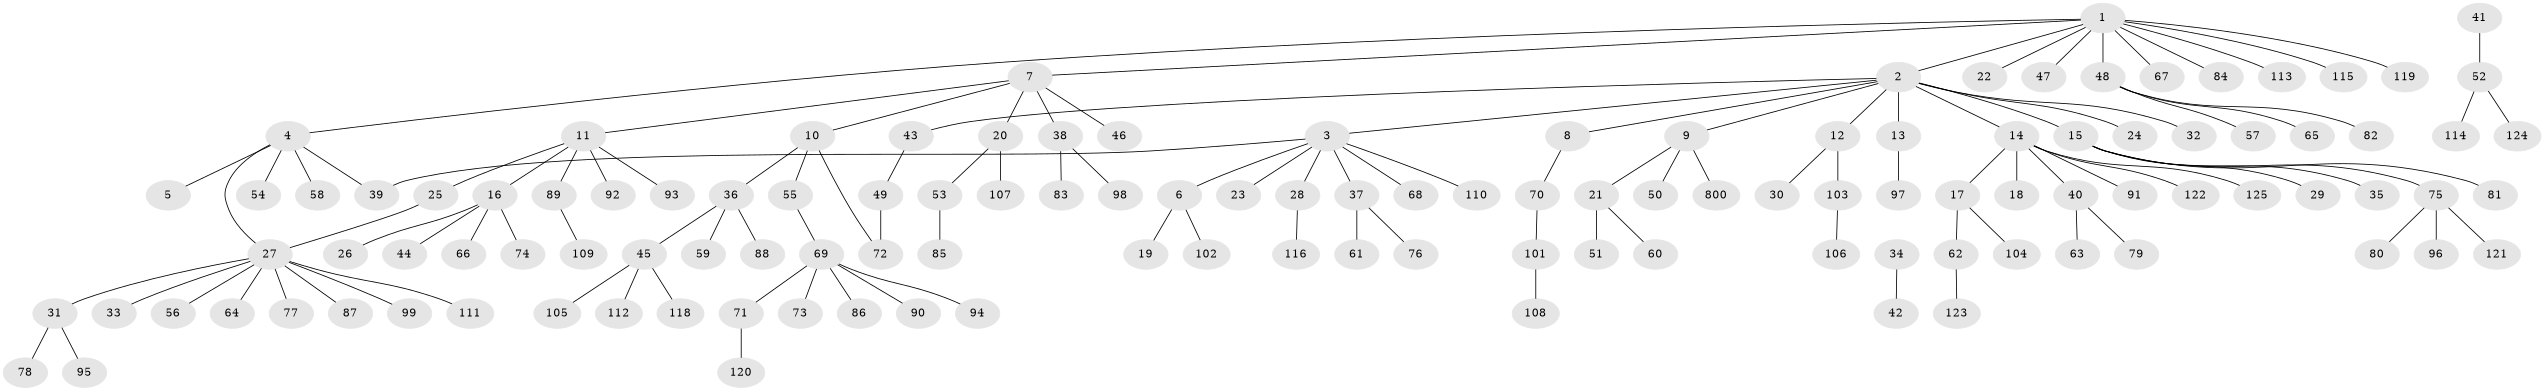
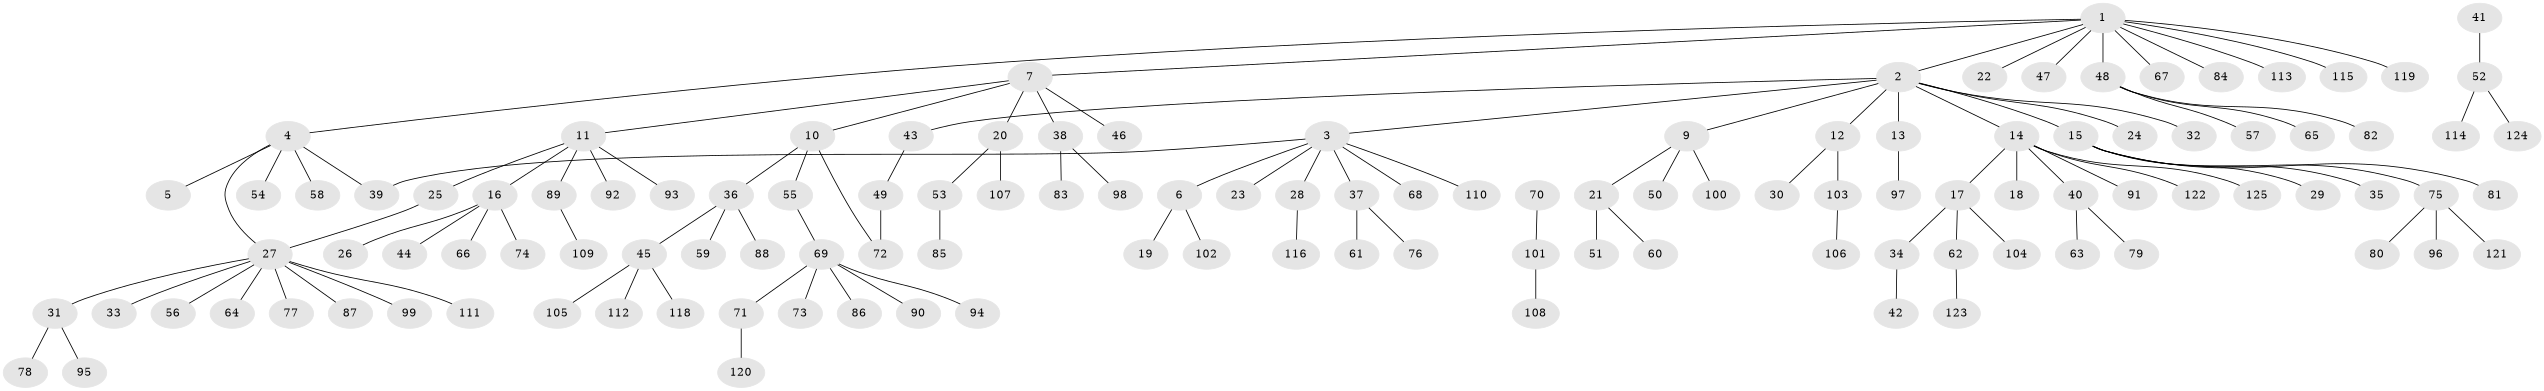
node "8": removed
node "800": label "800" -> "100"
edge "17" -- "34": added
